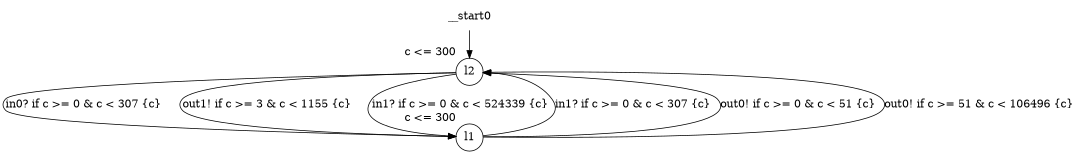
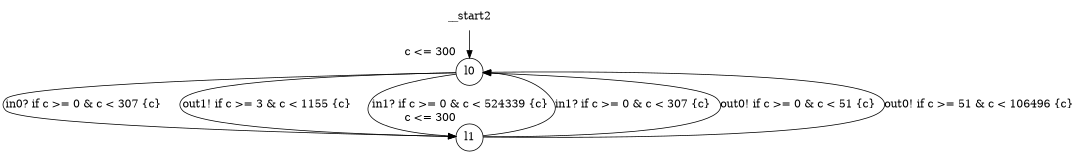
node "__start0": label "__start0" -> "__start2"
node "l2 c <= 300": label "l2 c <= 300" -> "l0 c <= 300"
